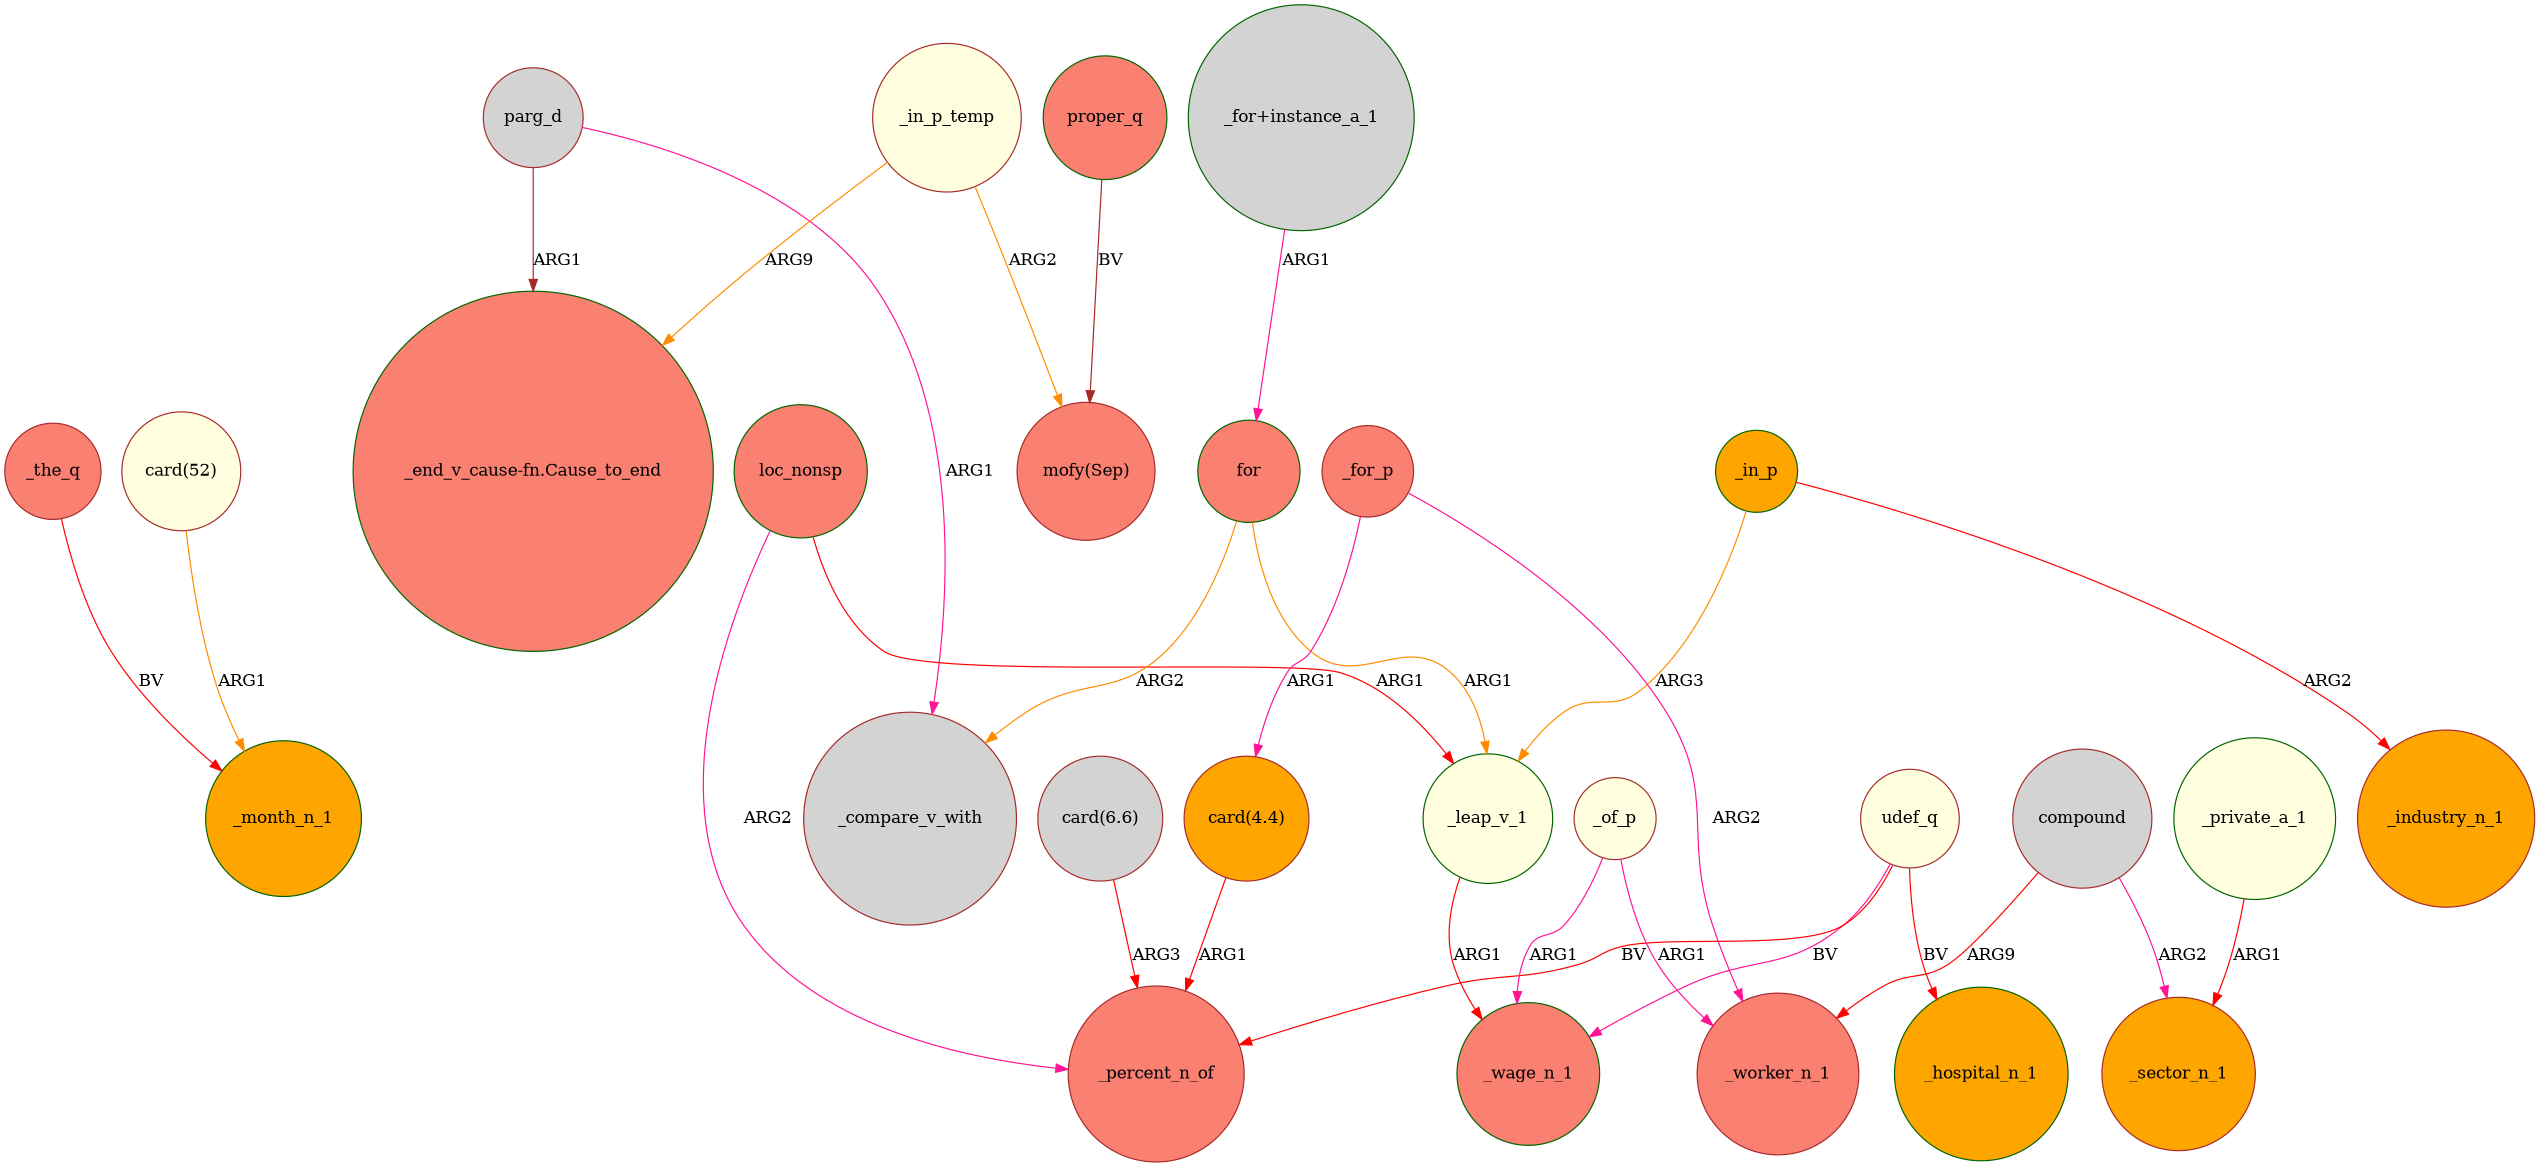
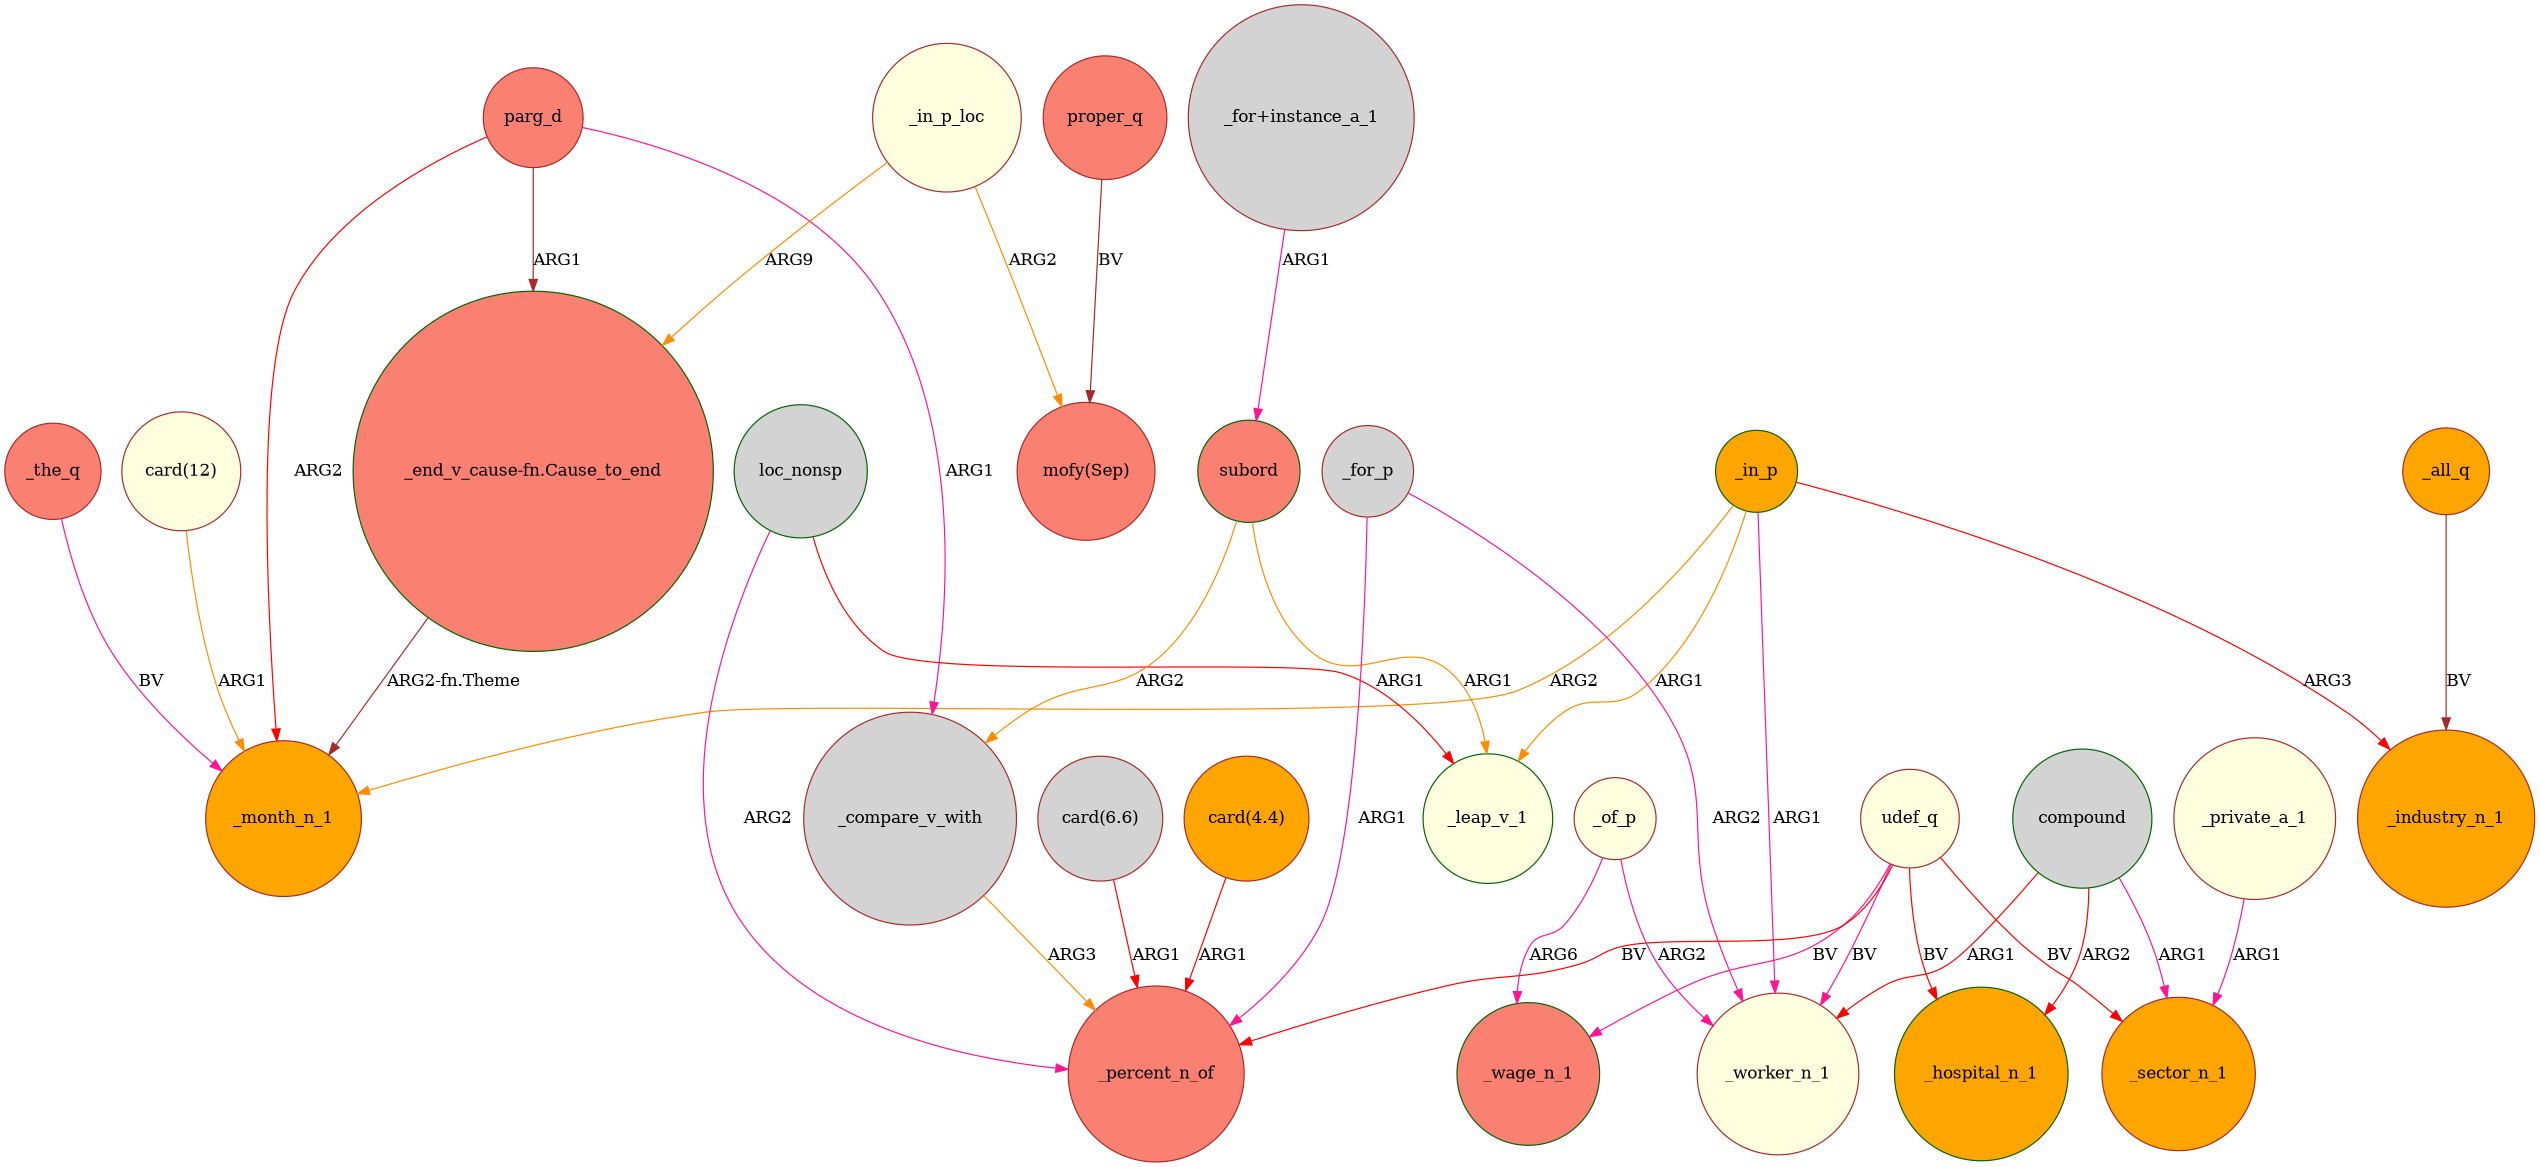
node "parg_d": fillcolor lightgrey -> salmon
node "_in_p_temp": label "_in_p_temp" -> "_in_p_loc"
node "proper_q": color darkgreen -> brown
node "_for+instance_a_1": color darkgreen -> brown
edge "parg_d" -> "_month_n_1": added, label "ARG2"
node "card(52)": label "card(52)" -> "card(12)"
node "loc_nonsp": fillcolor salmon -> lightgrey
node "for": label "for" -> "subord"
node "_for_p": fillcolor salmon -> lightgrey
node "_all_q": added
edge "_for_p" -> "card(4.4)": now "_for_p" -> "_percent_n_of"
edge "_the_q" -> "_month_n_1": color red -> deeppink
edge "_end_v_cause-fn.Cause_to_end" -> "_month_n_1": added, label "ARG2-fn.Theme"
edge "_in_p" -> "_leap_v_1": label "ARG3" -> "ARG1"
edge "_in_p" -> "_industry_n_1": label "ARG2" -> "ARG3"
edge "_in_p" -> "_month_n_1": added, label "ARG2"
edge "_in_p" -> "_worker_n_1": added, label "ARG1"
node "_month_n_1": color darkgreen -> brown
node "compound": color brown -> darkgreen
node "_private_a_1": color darkgreen -> brown
edge "udef_q" -> "_worker_n_1": added, label "BV"
edge "udef_q" -> "_sector_n_1": added, label "BV"
edge "_leap_v_1" -> "_wage_n_1": removed, label "ARG1"
edge "_private_a_1" -> "_sector_n_1": color red -> deeppink
edge "_compare_v_with" -> "_percent_n_of": added, label "ARG3"
edge "compound" -> "_hospital_n_1": added, label "ARG2"
edge "card(6.6)" -> "_percent_n_of": label "ARG3" -> "ARG1"
edge "_of_p" -> "_wage_n_1": label "ARG1" -> "ARG6"
edge "_of_p" -> "_worker_n_1": label "ARG1" -> "ARG2"
edge "compound" -> "_worker_n_1": label "ARG9" -> "ARG1"
edge "compound" -> "_sector_n_1": label "ARG2" -> "ARG1"
node "_worker_n_1": fillcolor salmon -> lightyellow
